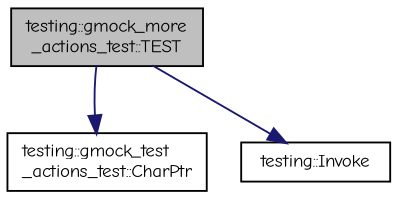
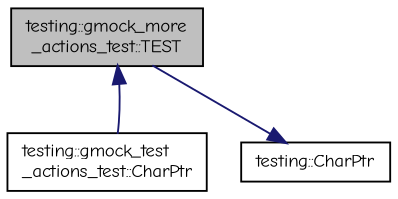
edge "testing::gmock_more _actions_test::TEST" -> "testing::gmock_test _actions_test::CharPtr": reversed
node "testing::Invoke": label "testing::Invoke" -> "testing::CharPtr"
